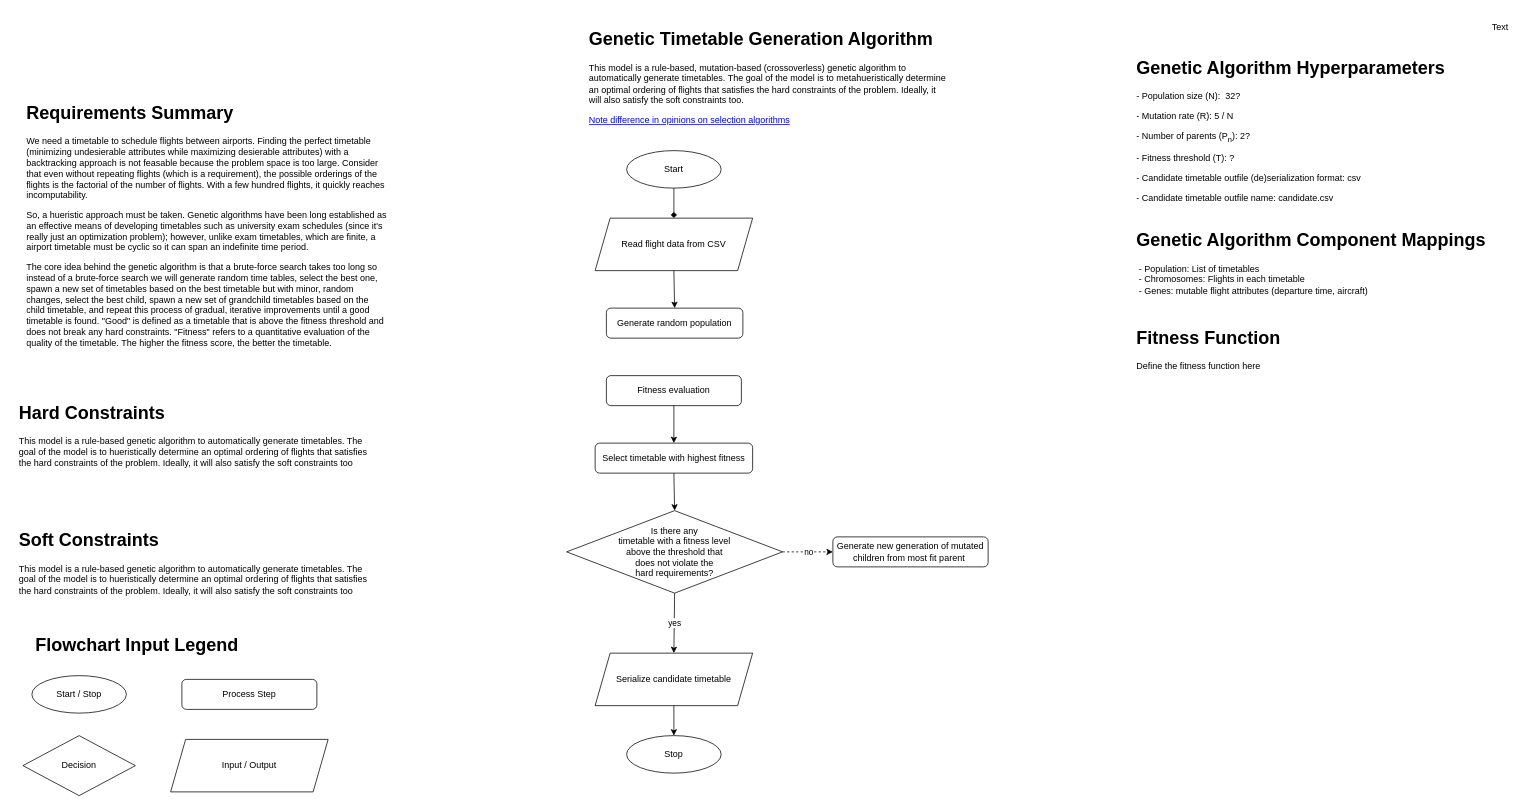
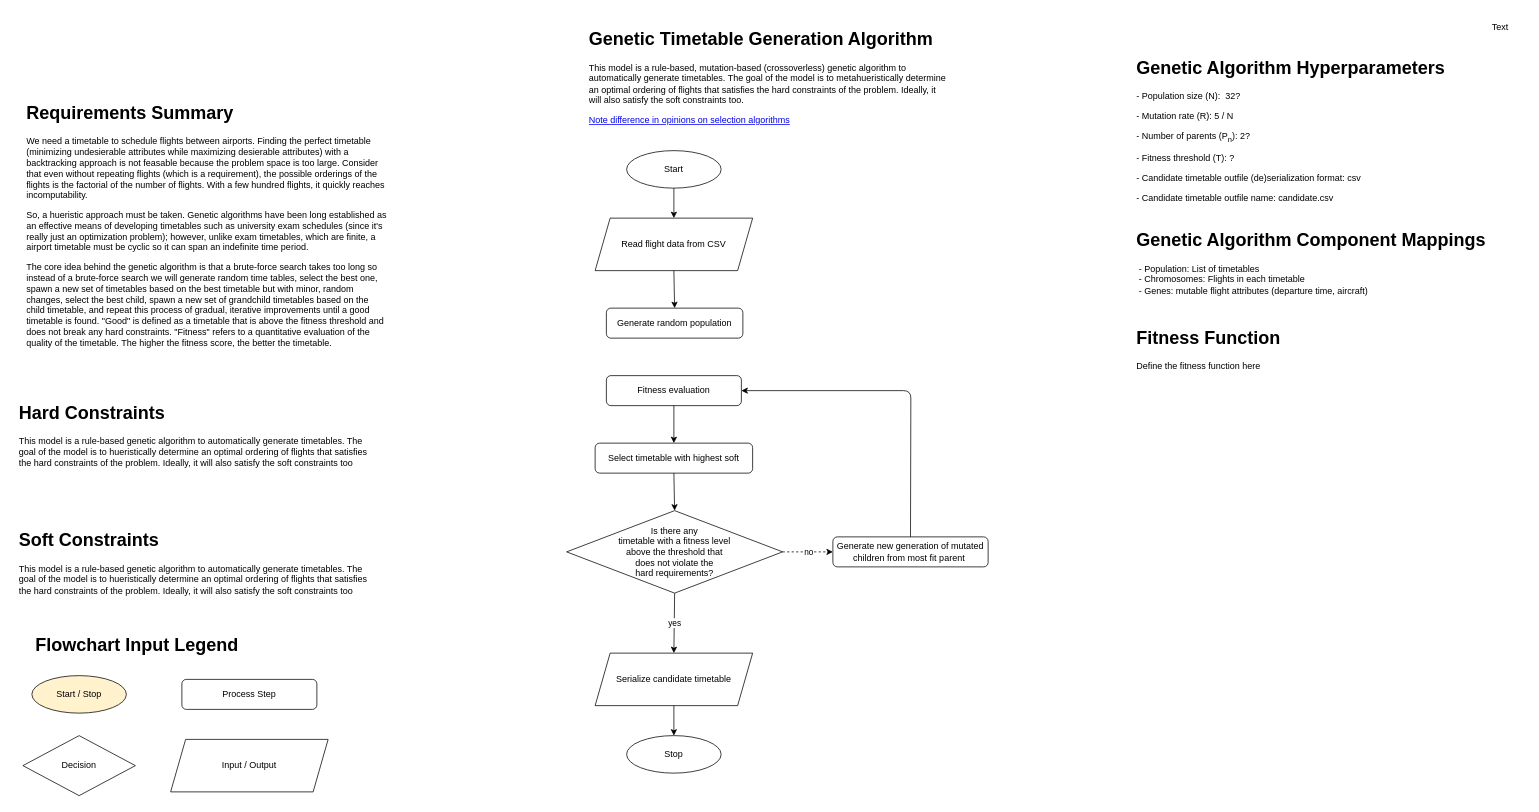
edge "Start" -> "Read flight data from CSV": arrowhead diamond -> classic
edge "Generate new generation of mutated children from most fit parent" -> "Fitness evaluation": added
node "Select timetable with highest fitness": label "Select timetable with highest fitness" -> "Select timetable with highest soft"
node "Start / Stop": fillcolor #ffffff -> #fff2cc
